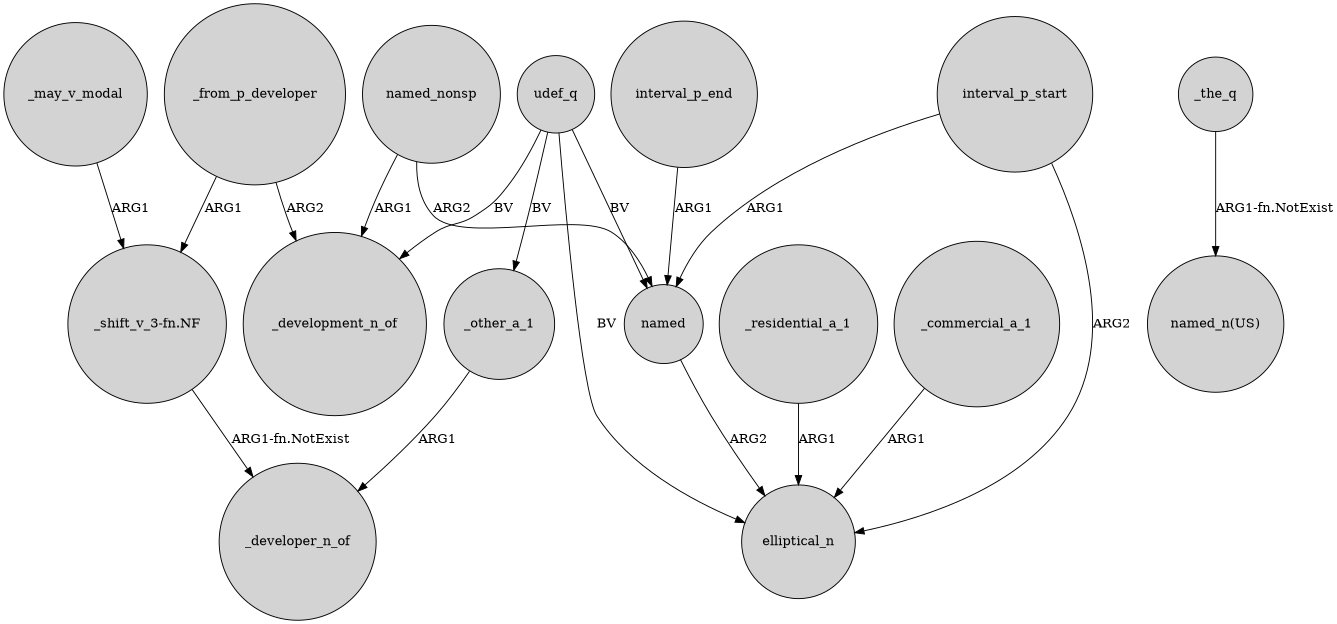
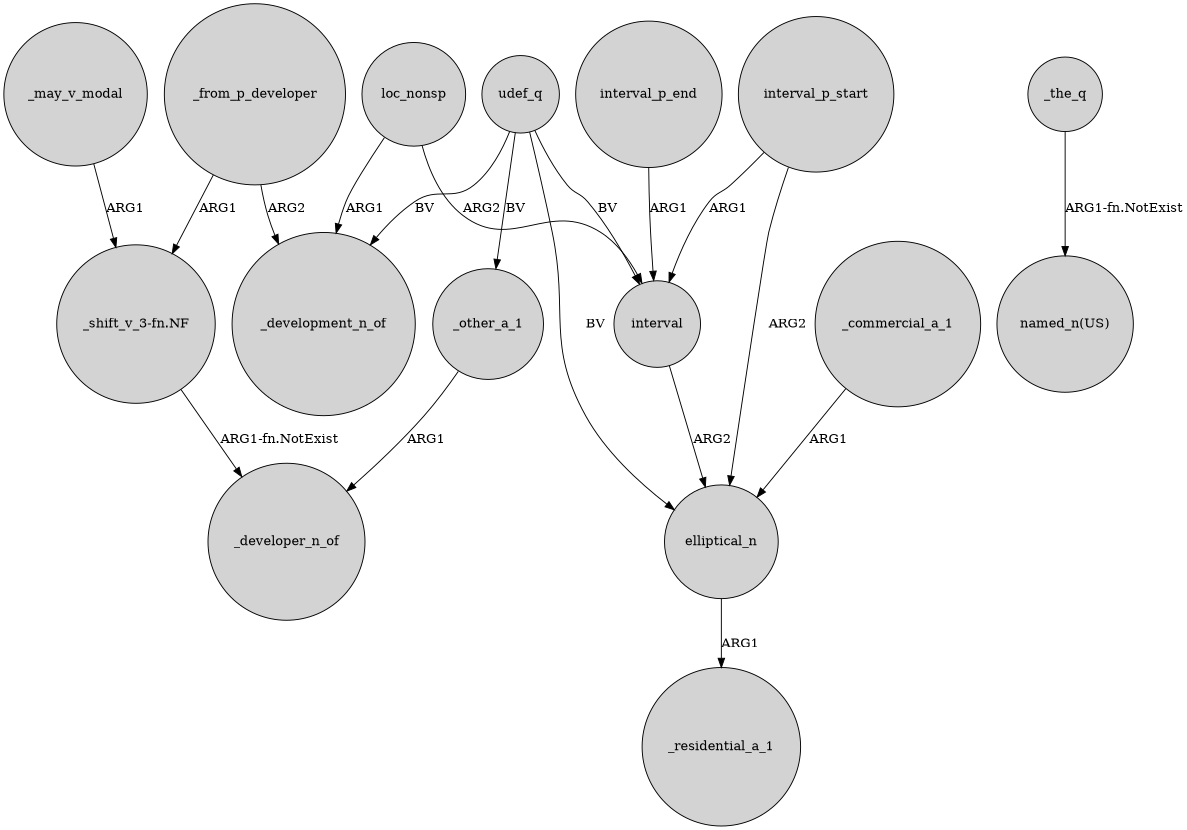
node "named_nonsp": label "named_nonsp" -> "loc_nonsp"
node "named": label "named" -> "interval"
edge "_residential_a_1" -> "elliptical_n": reversed
